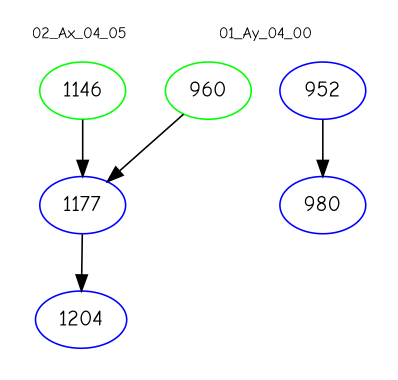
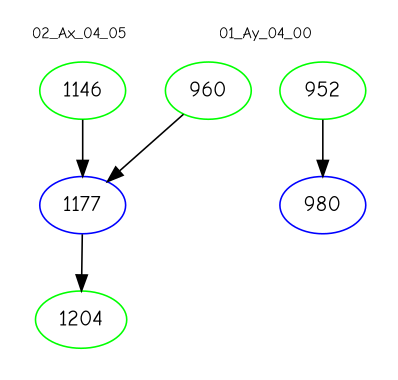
node "952": color blue -> green
node "1204": color blue -> green
